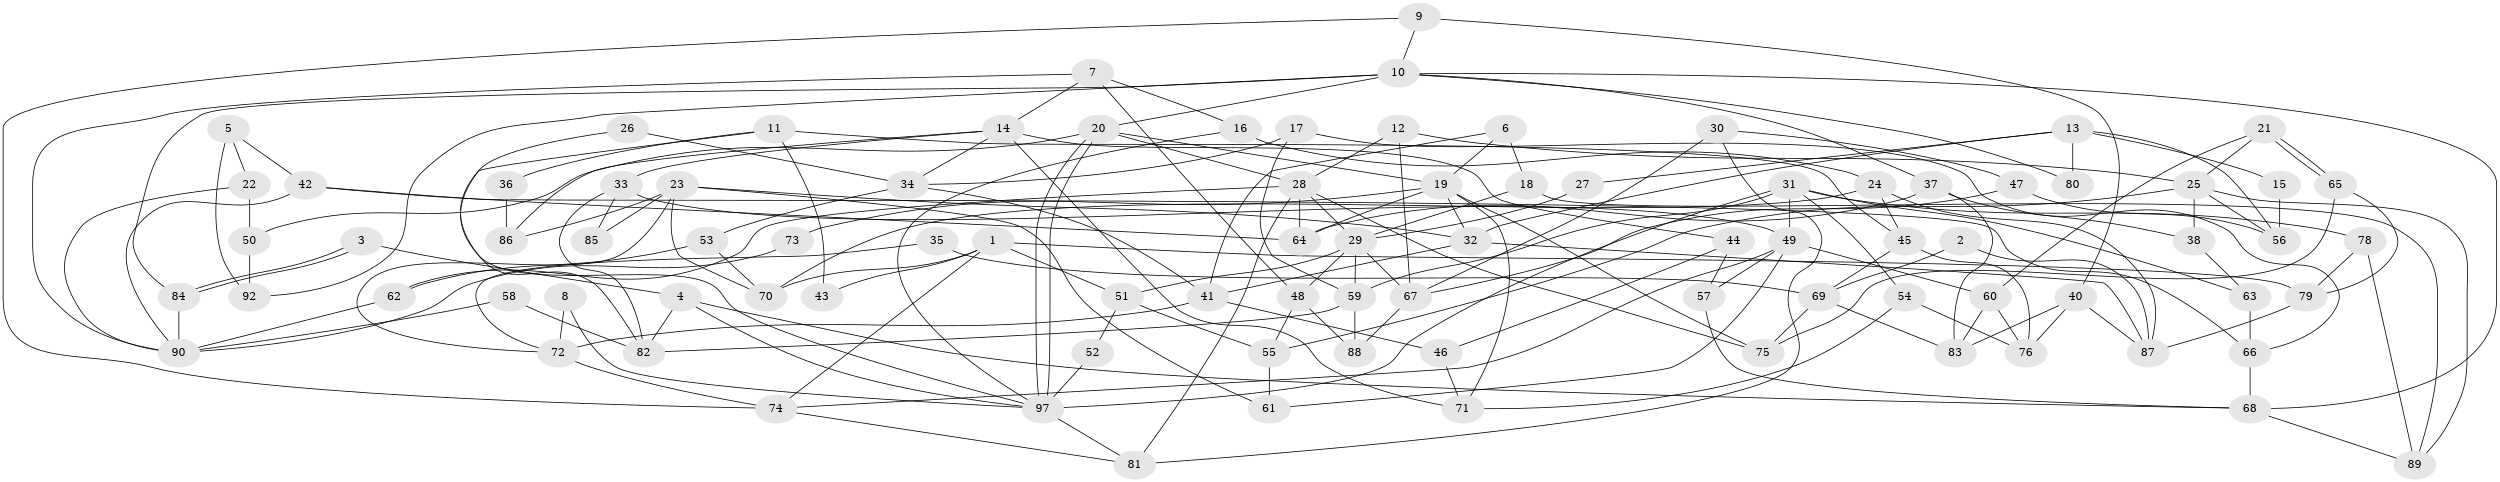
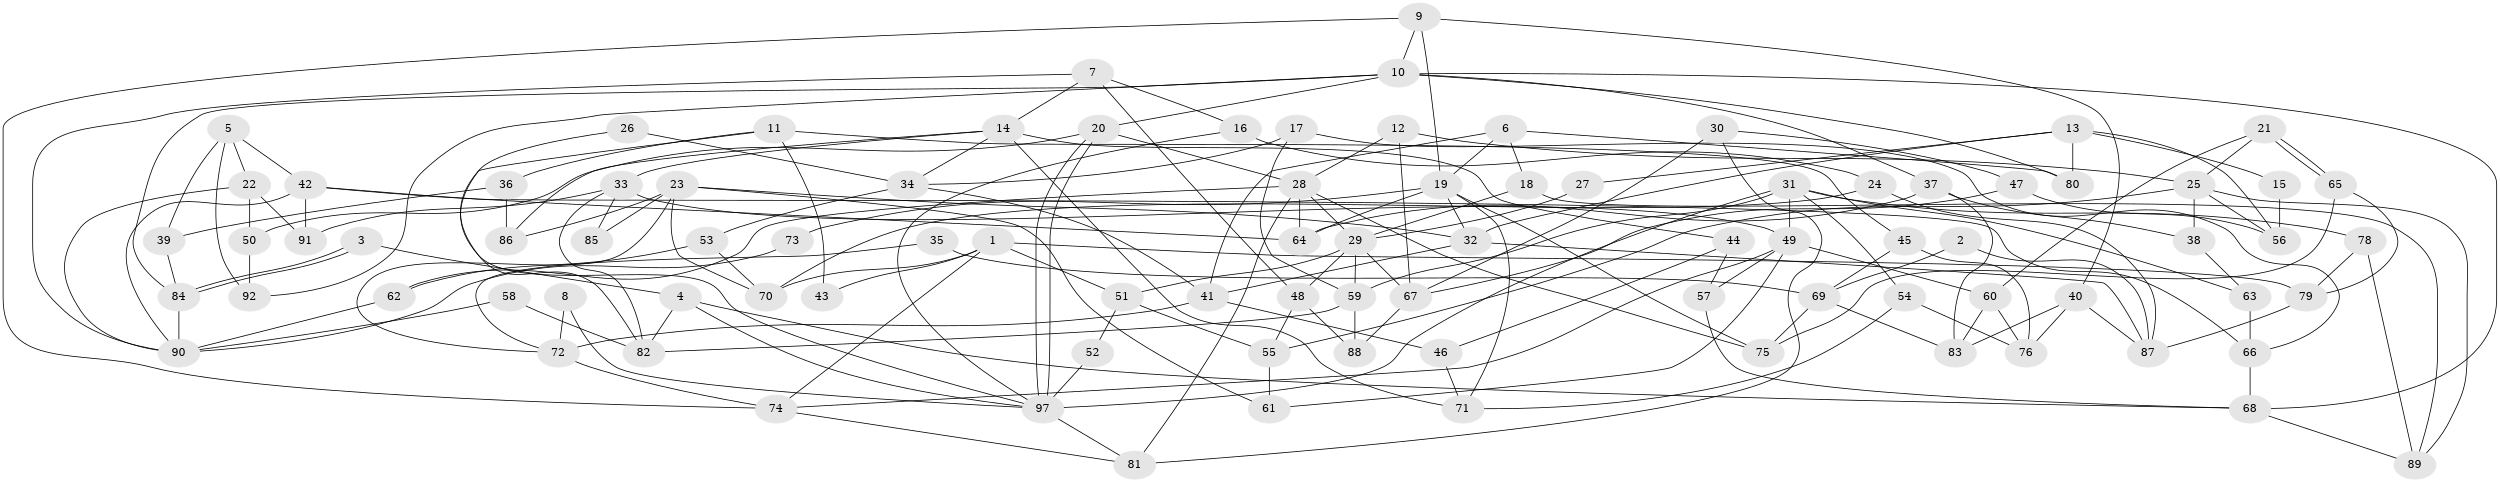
edge "6" -- "80": added
edge "20" -- "19": now "9" -- "19"
edge "24" -- "45": removed
node "39": added
node "91": added
